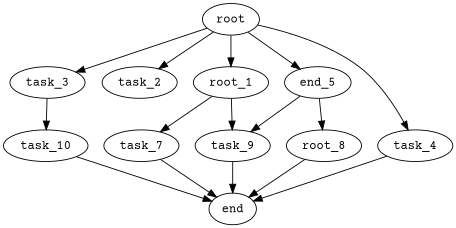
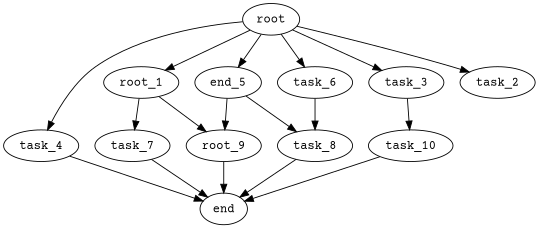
node "task_6": added
node "task_9": label "task_9" -> "root_9"
node "root_8": label "root_8" -> "task_8"
